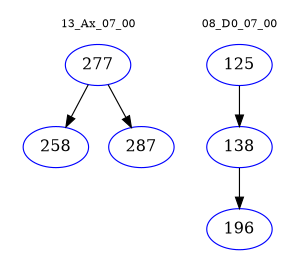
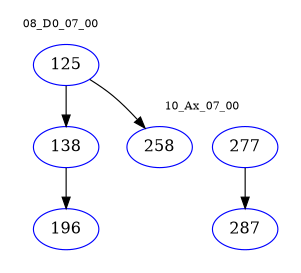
cluster "13_Ax_07_00": label "13_Ax_07_00" -> "10_Ax_07_00"
edge "277" -> "258": now "125" -> "258"
